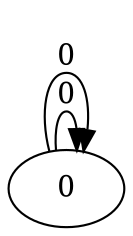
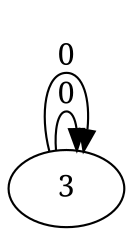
node "0": label "0" -> "3"
